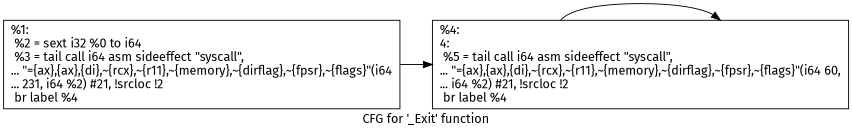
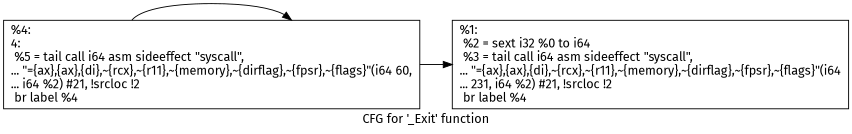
edge "%1:" -> "%4:": reversed
